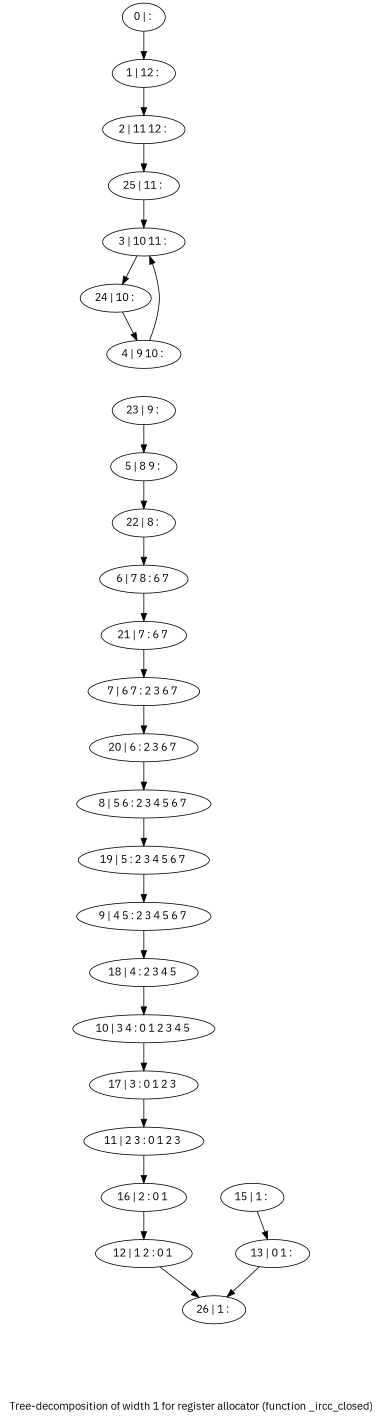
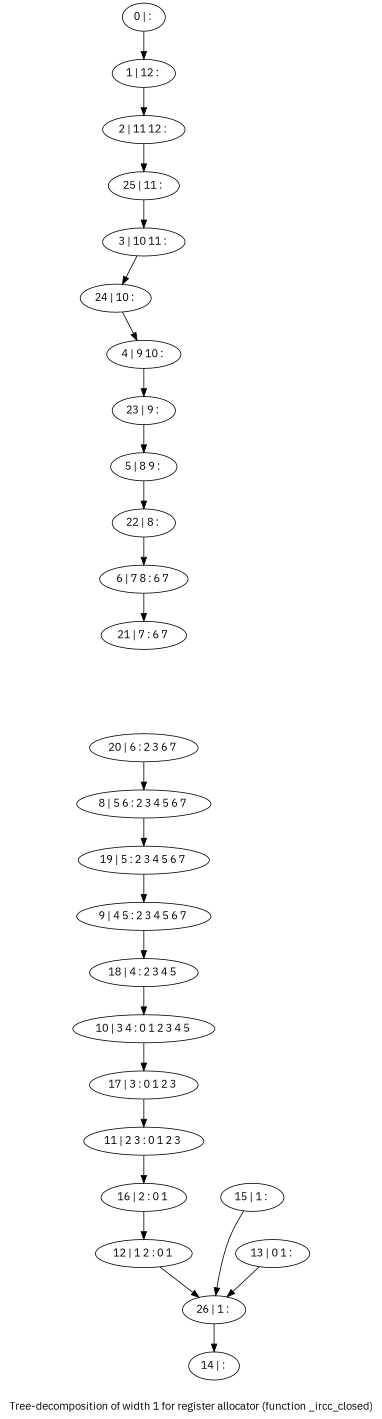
edge "4 | 9 10 :" -> "3 | 10 11 :": now "4 | 9 10 :" -> "23 | 9 :"
node "7 | 6 7 : 2 3 6 7": removed
edge "15 | 1 :" -> "13 | 0 1 :": now "15 | 1 :" -> "26 | 1 :"
node "14 | :": added
